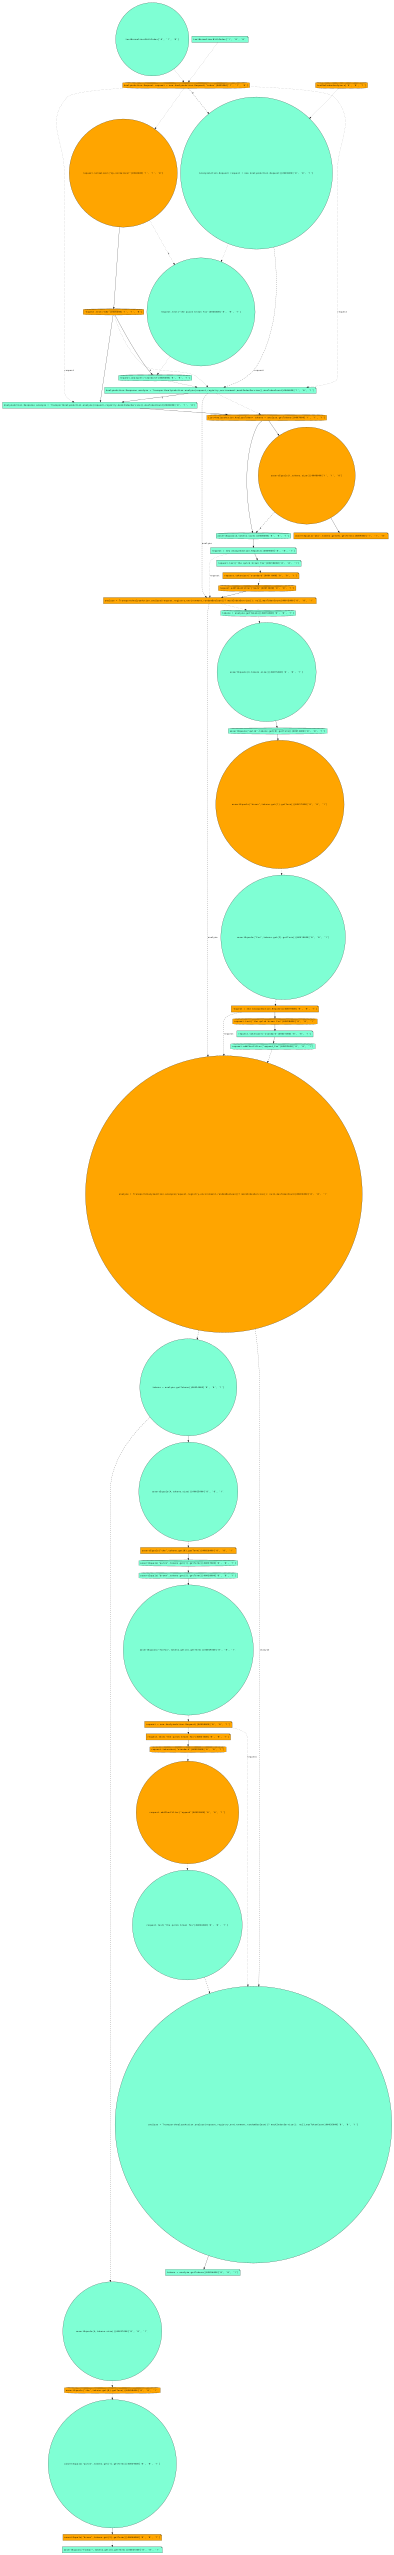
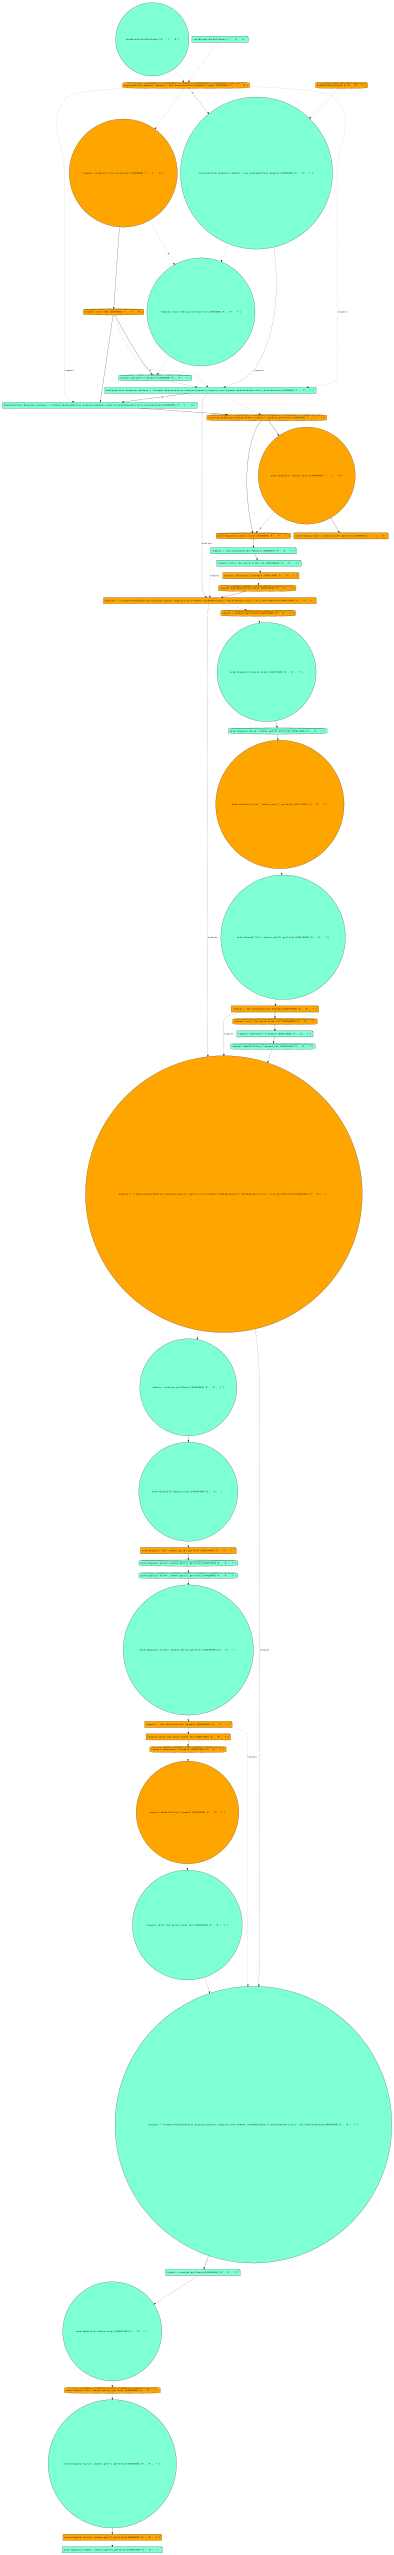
node "assertEquals(4,tokens.size())@@@8@@@['0', '0', '1']": fillcolor aquamarine -> orange
node "tokens = analyze.getTokens()@@@14@@@['0', '0', '1']": fillcolor aquamarine -> orange
edge "tokens = analyze.getTokens()@@@24@@@['0', '0', '1']" -> "assertEquals(4,tokens.size())@@@37@@@['0', '0', '1']": now "tokens = analyze.getTokens()@@@36@@@['0', '0', '1']" -> "assertEquals(4,tokens.size())@@@37@@@['0', '0', '1']"
